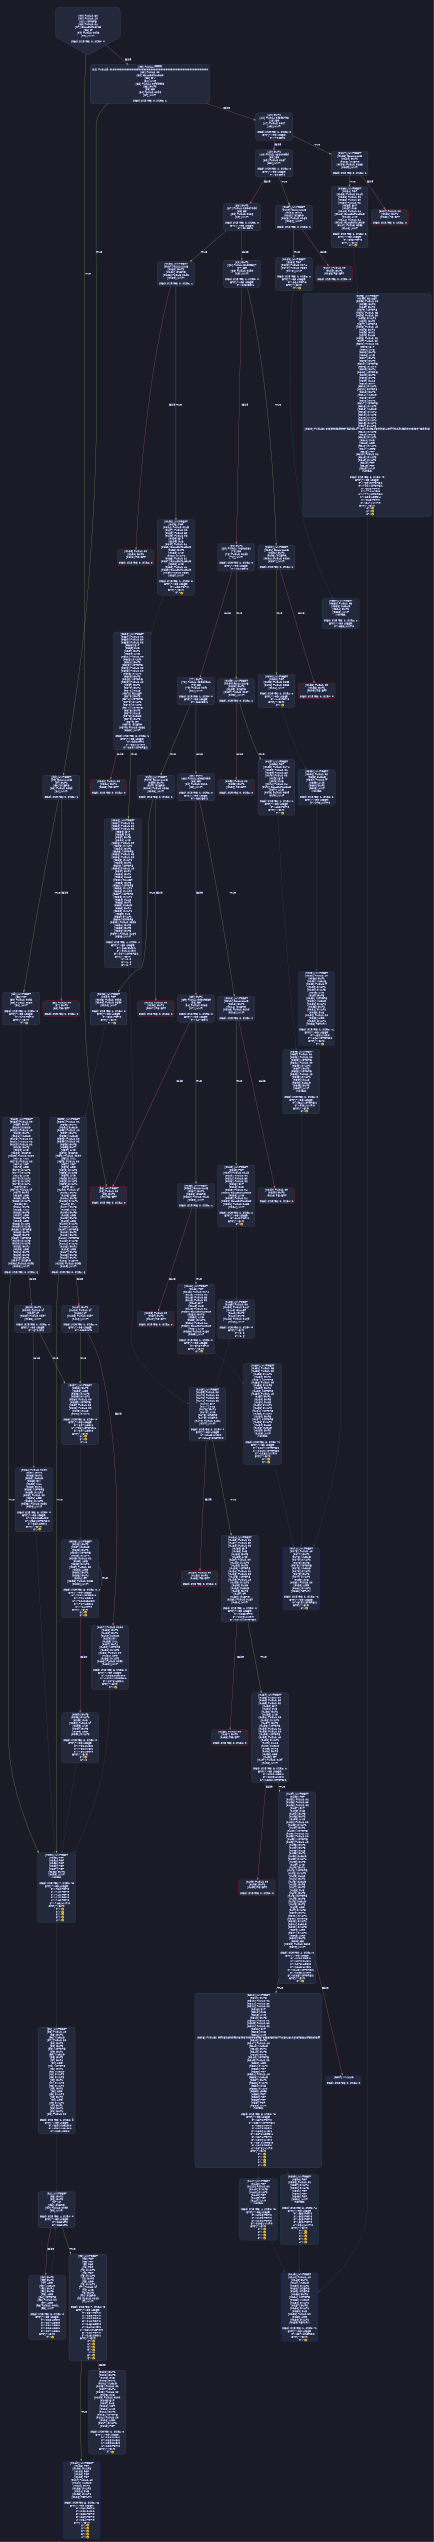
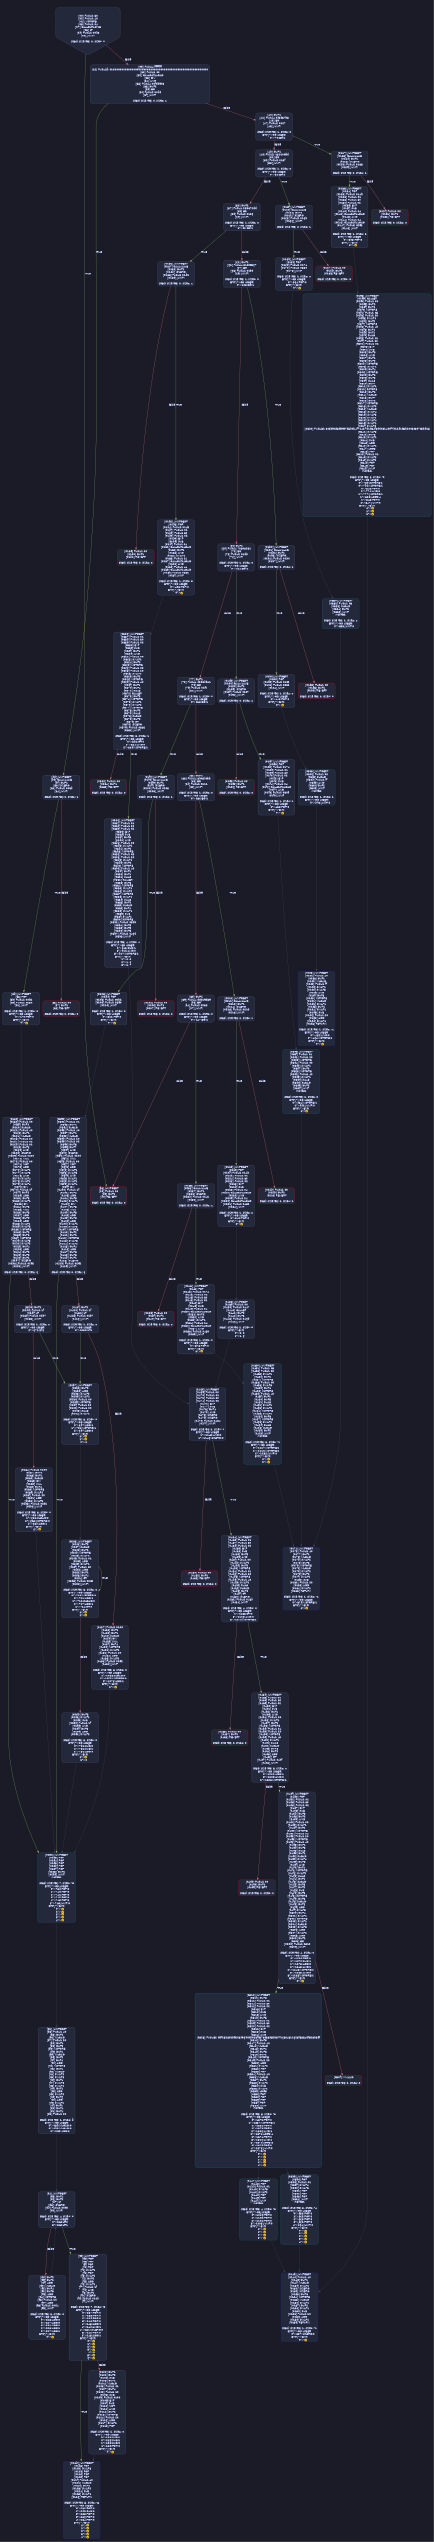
node "[050f] INVALID Stack size req: 0, sizeΔ: 0": color darkblue -> red
